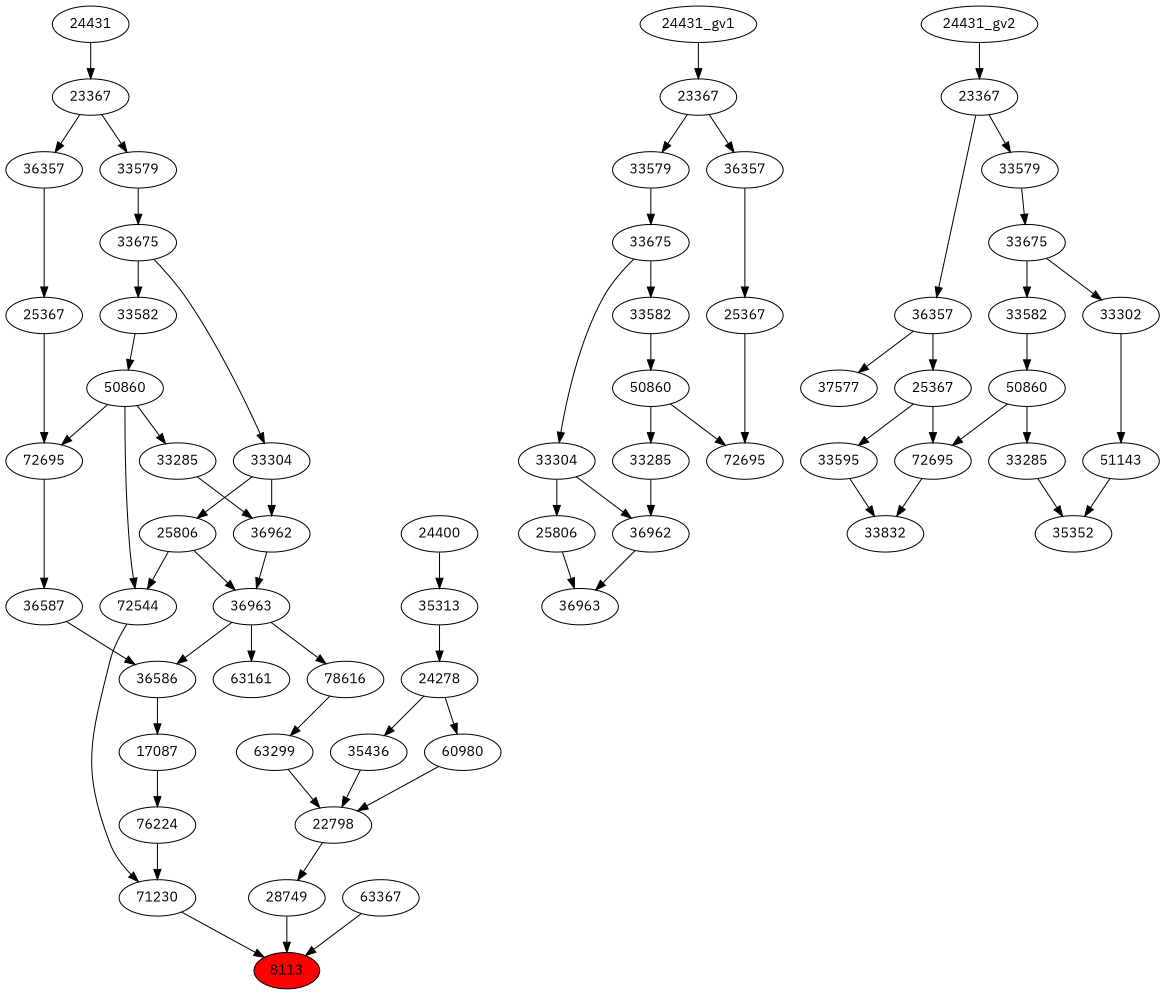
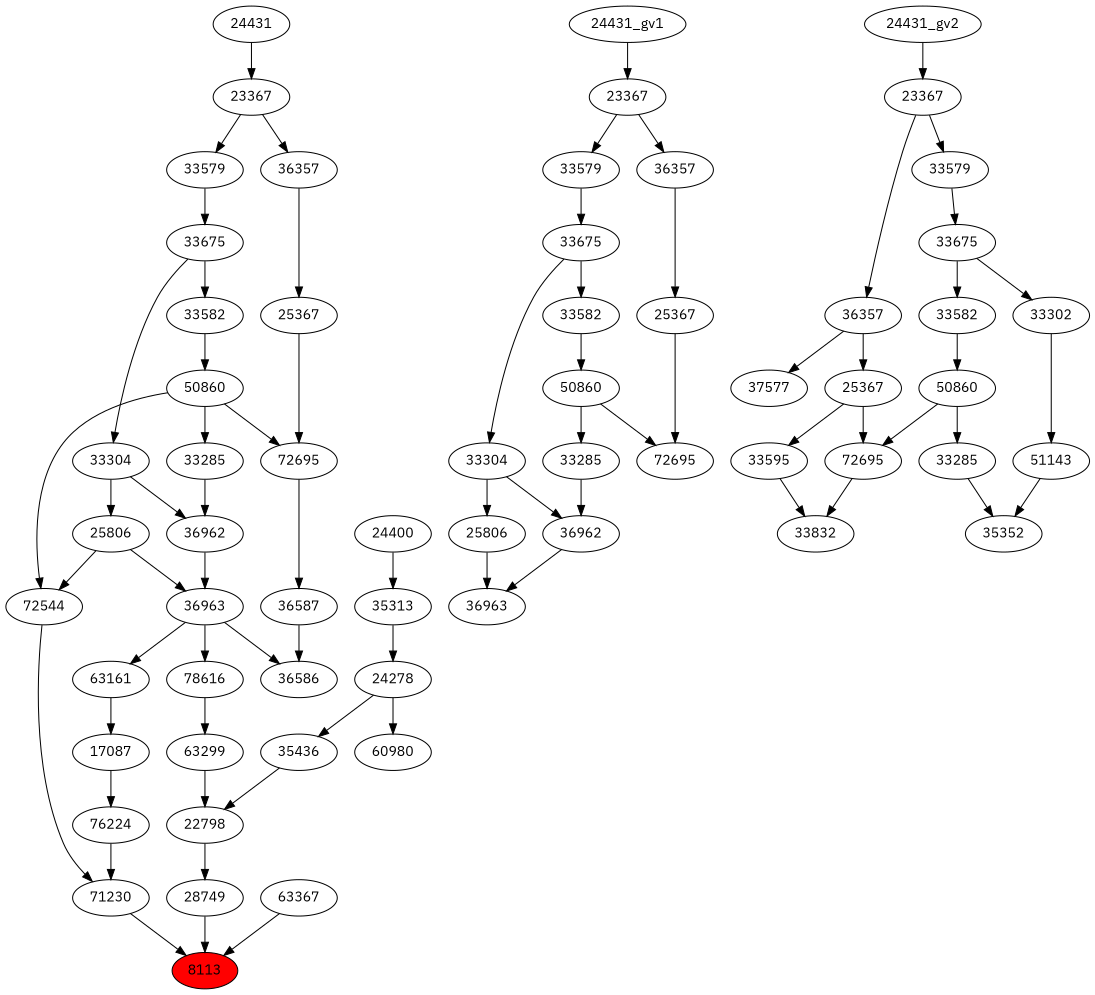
edge "36586" -> "17087": now "63161" -> "17087"
edge "60980" -> "22798": removed
